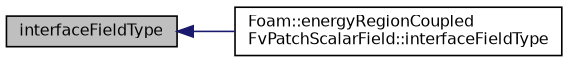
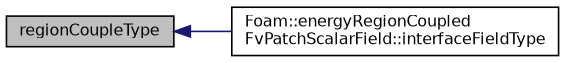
node "interfaceFieldType": label "interfaceFieldType" -> "regionCoupleType"
